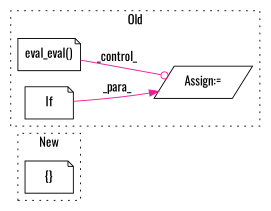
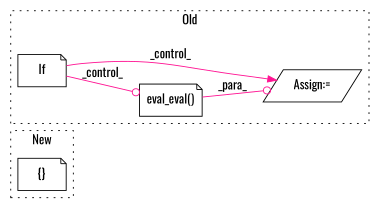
edge "eval_eval()" -> "Assign:=": label "_control_" -> "_para_"
edge "If" -> "eval_eval()": added, label "_control_"
edge "If" -> "Assign:=": label "_para_" -> "_control_"
